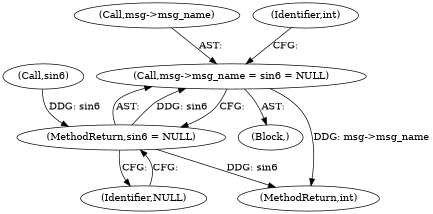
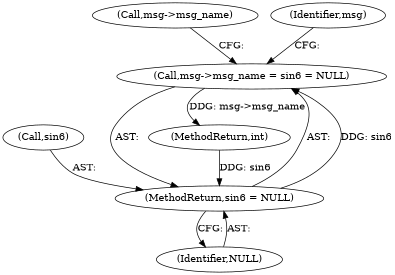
node "(Identifier,int)": label "(Identifier,int)" -> "(Identifier,msg)"
edge "(Call,msg->msg_name)" -> "(Call,msg->msg_name = sin6 = NULL)": label "AST: " -> "CFG: "
edge "(Call,sin6)" -> "(MethodReturn,sin6 = NULL)": label "DDG: sin6" -> "AST: "
edge "(Call,msg->msg_name = sin6 = NULL)" -> "(MethodReturn,sin6 = NULL)": label "CFG: " -> "AST: "
node "(Block,)": removed
edge "(MethodReturn,sin6 = NULL)" -> "(MethodReturn,int)": reversed
edge "(Identifier,NULL)" -> "(MethodReturn,sin6 = NULL)": label "CFG: " -> "AST: "
